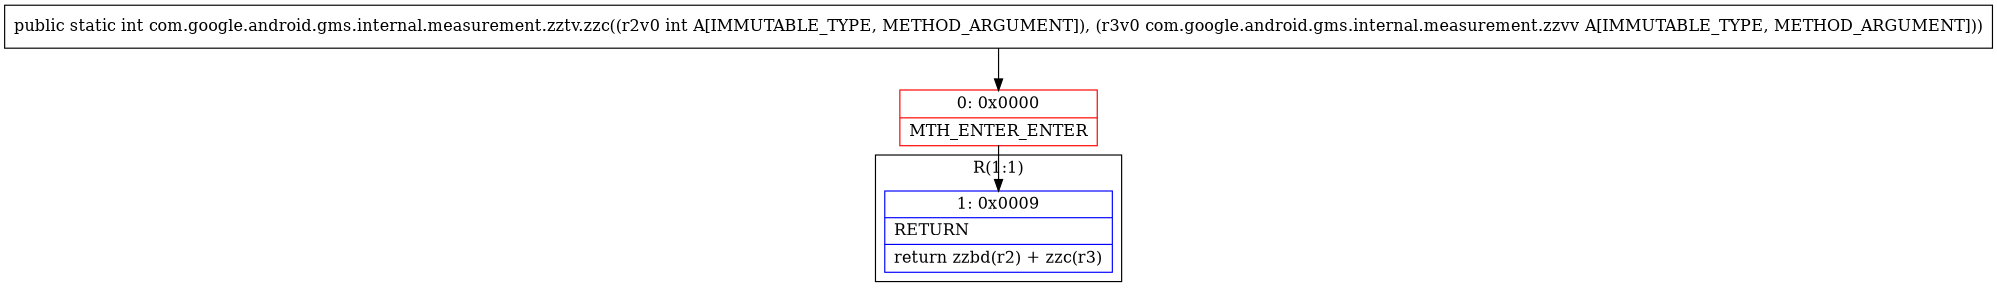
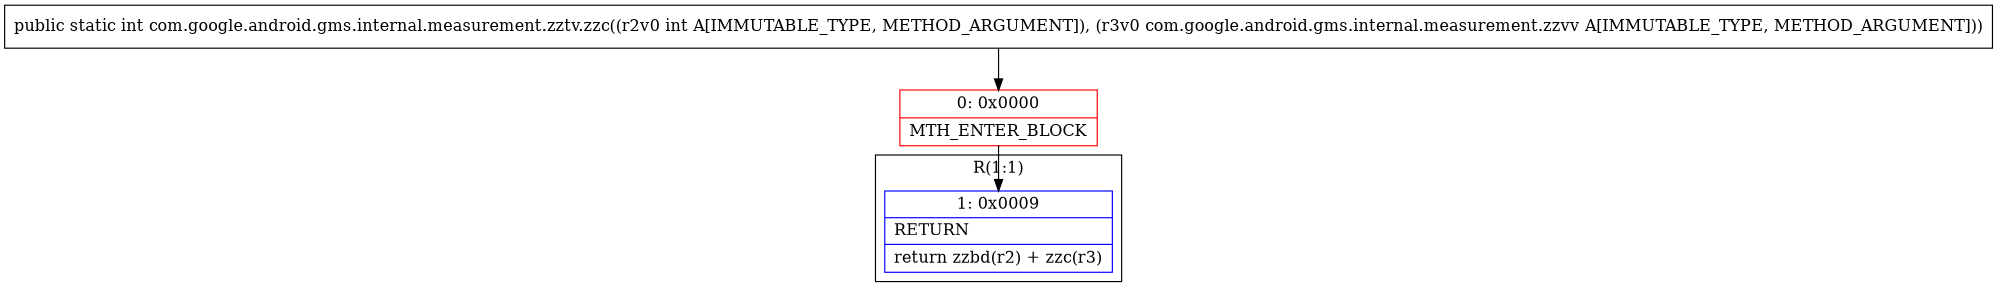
node "0: 0x0000": text "MTH_ENTER_ENTER" -> "MTH_ENTER_BLOCK"
